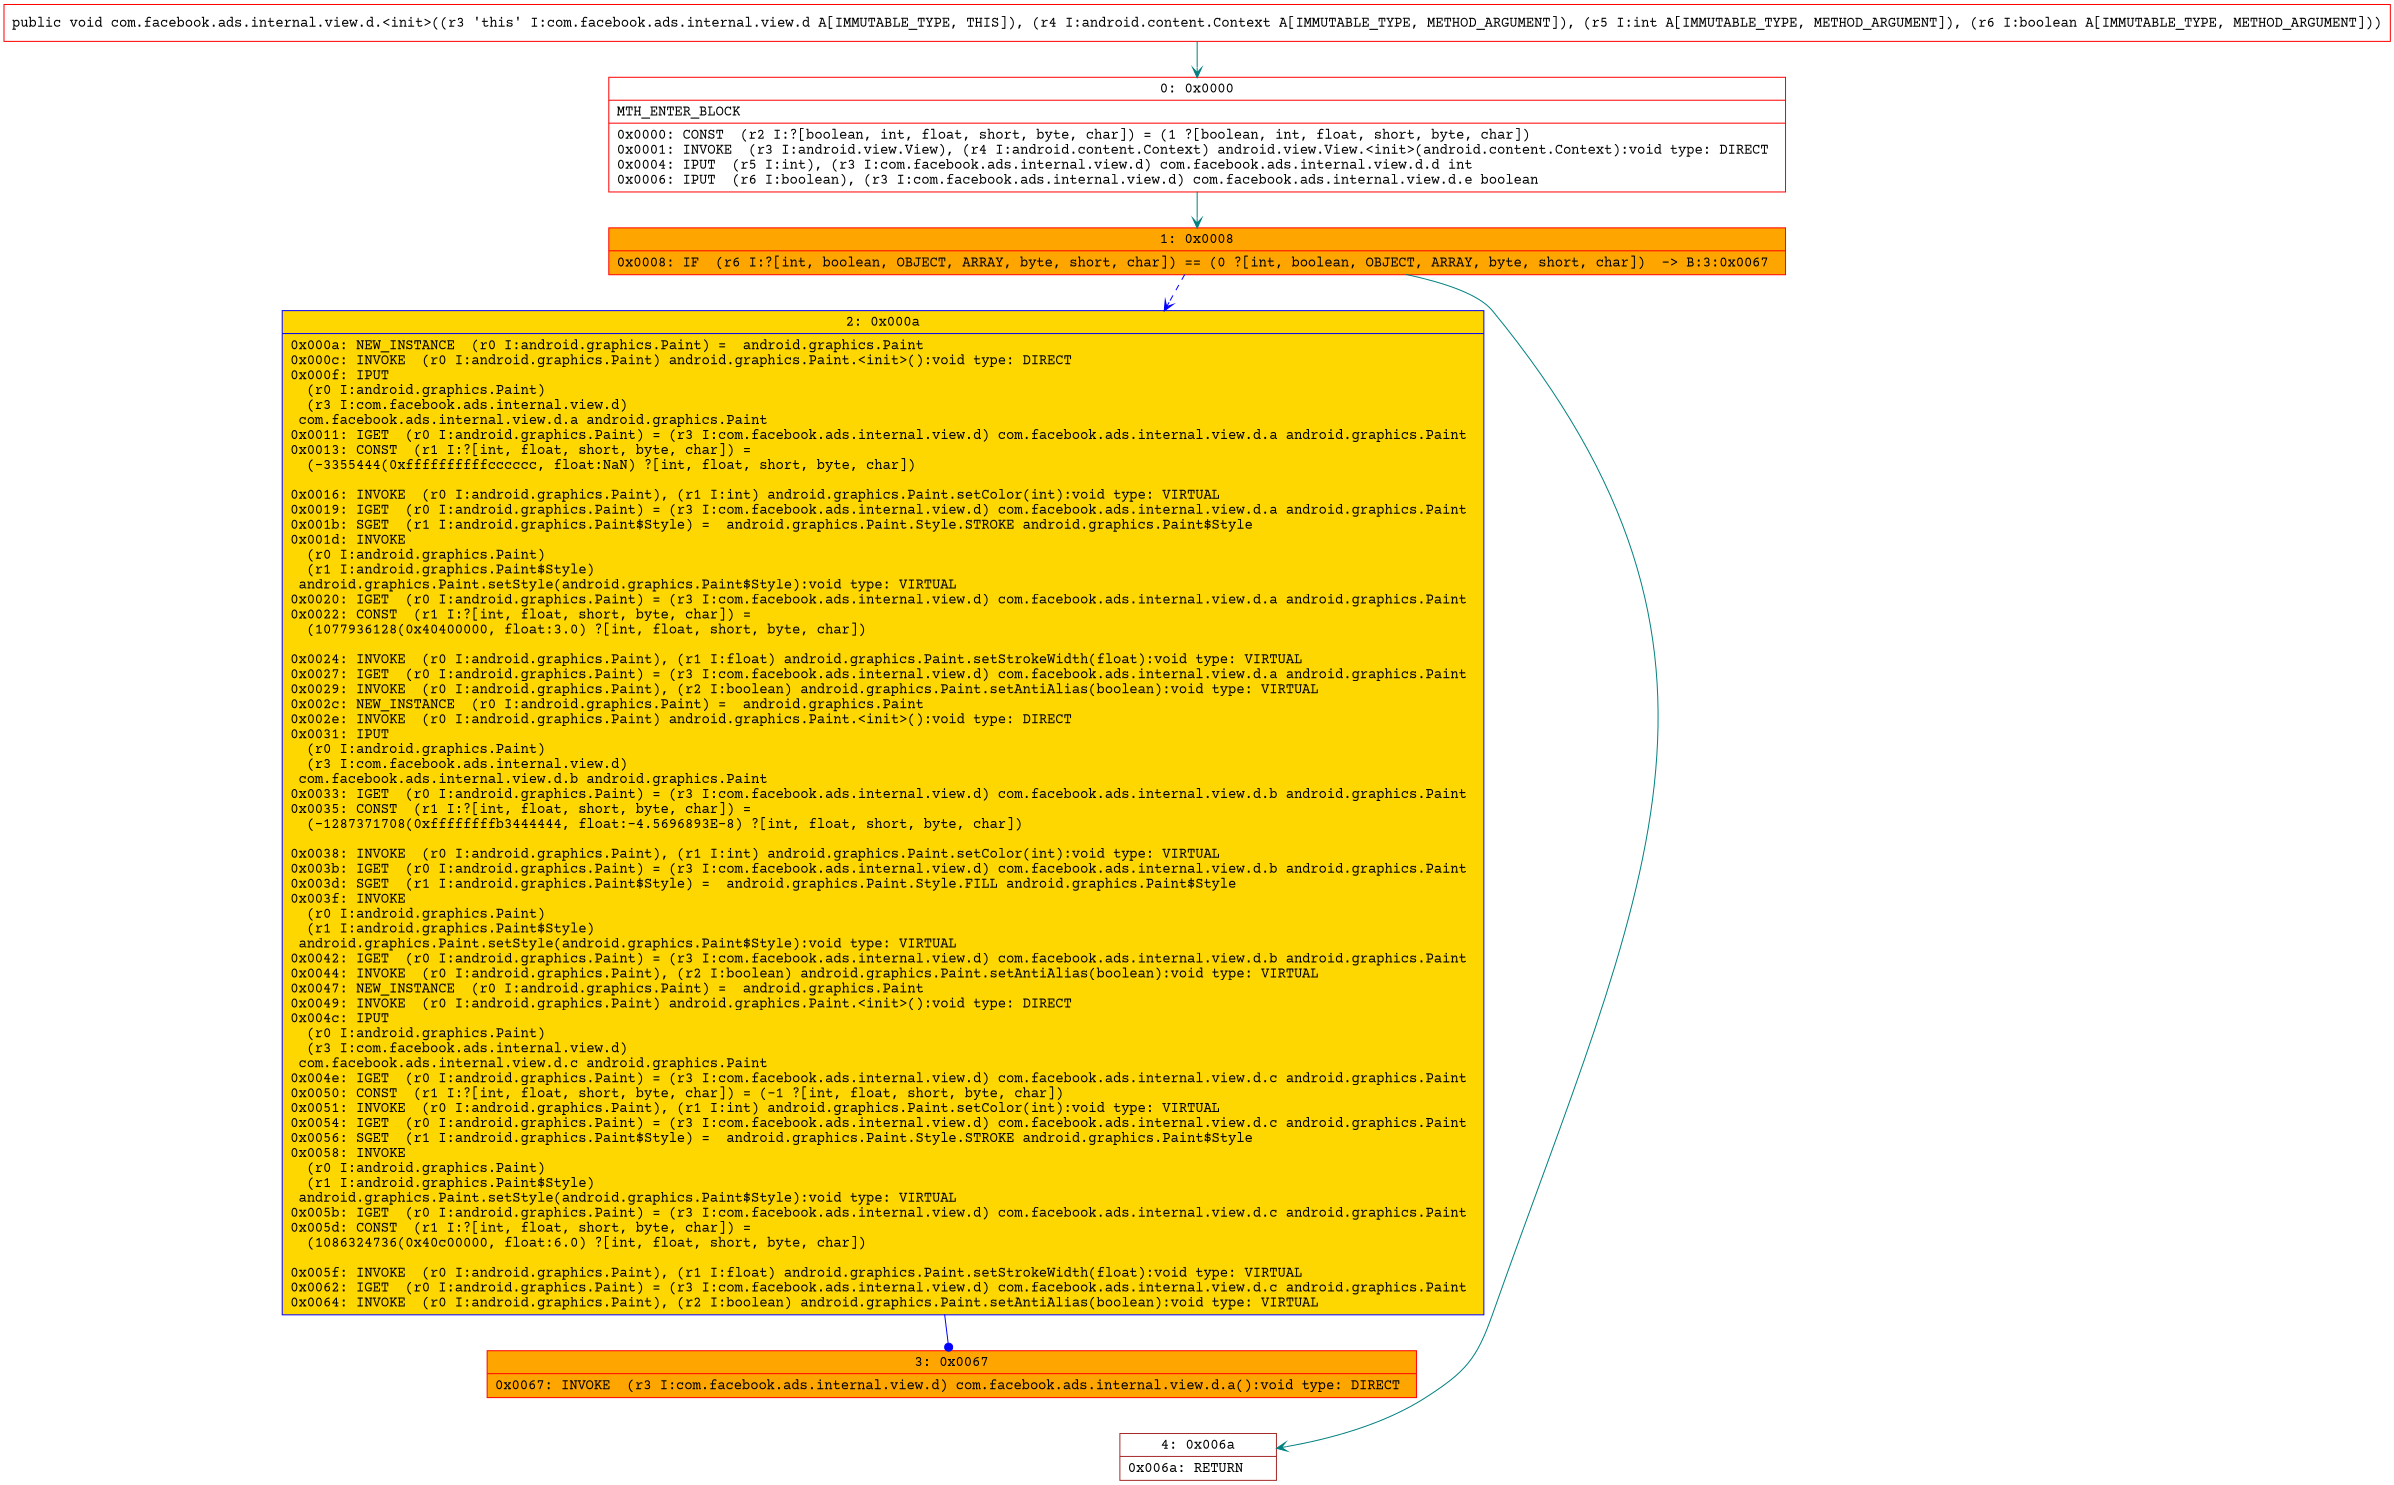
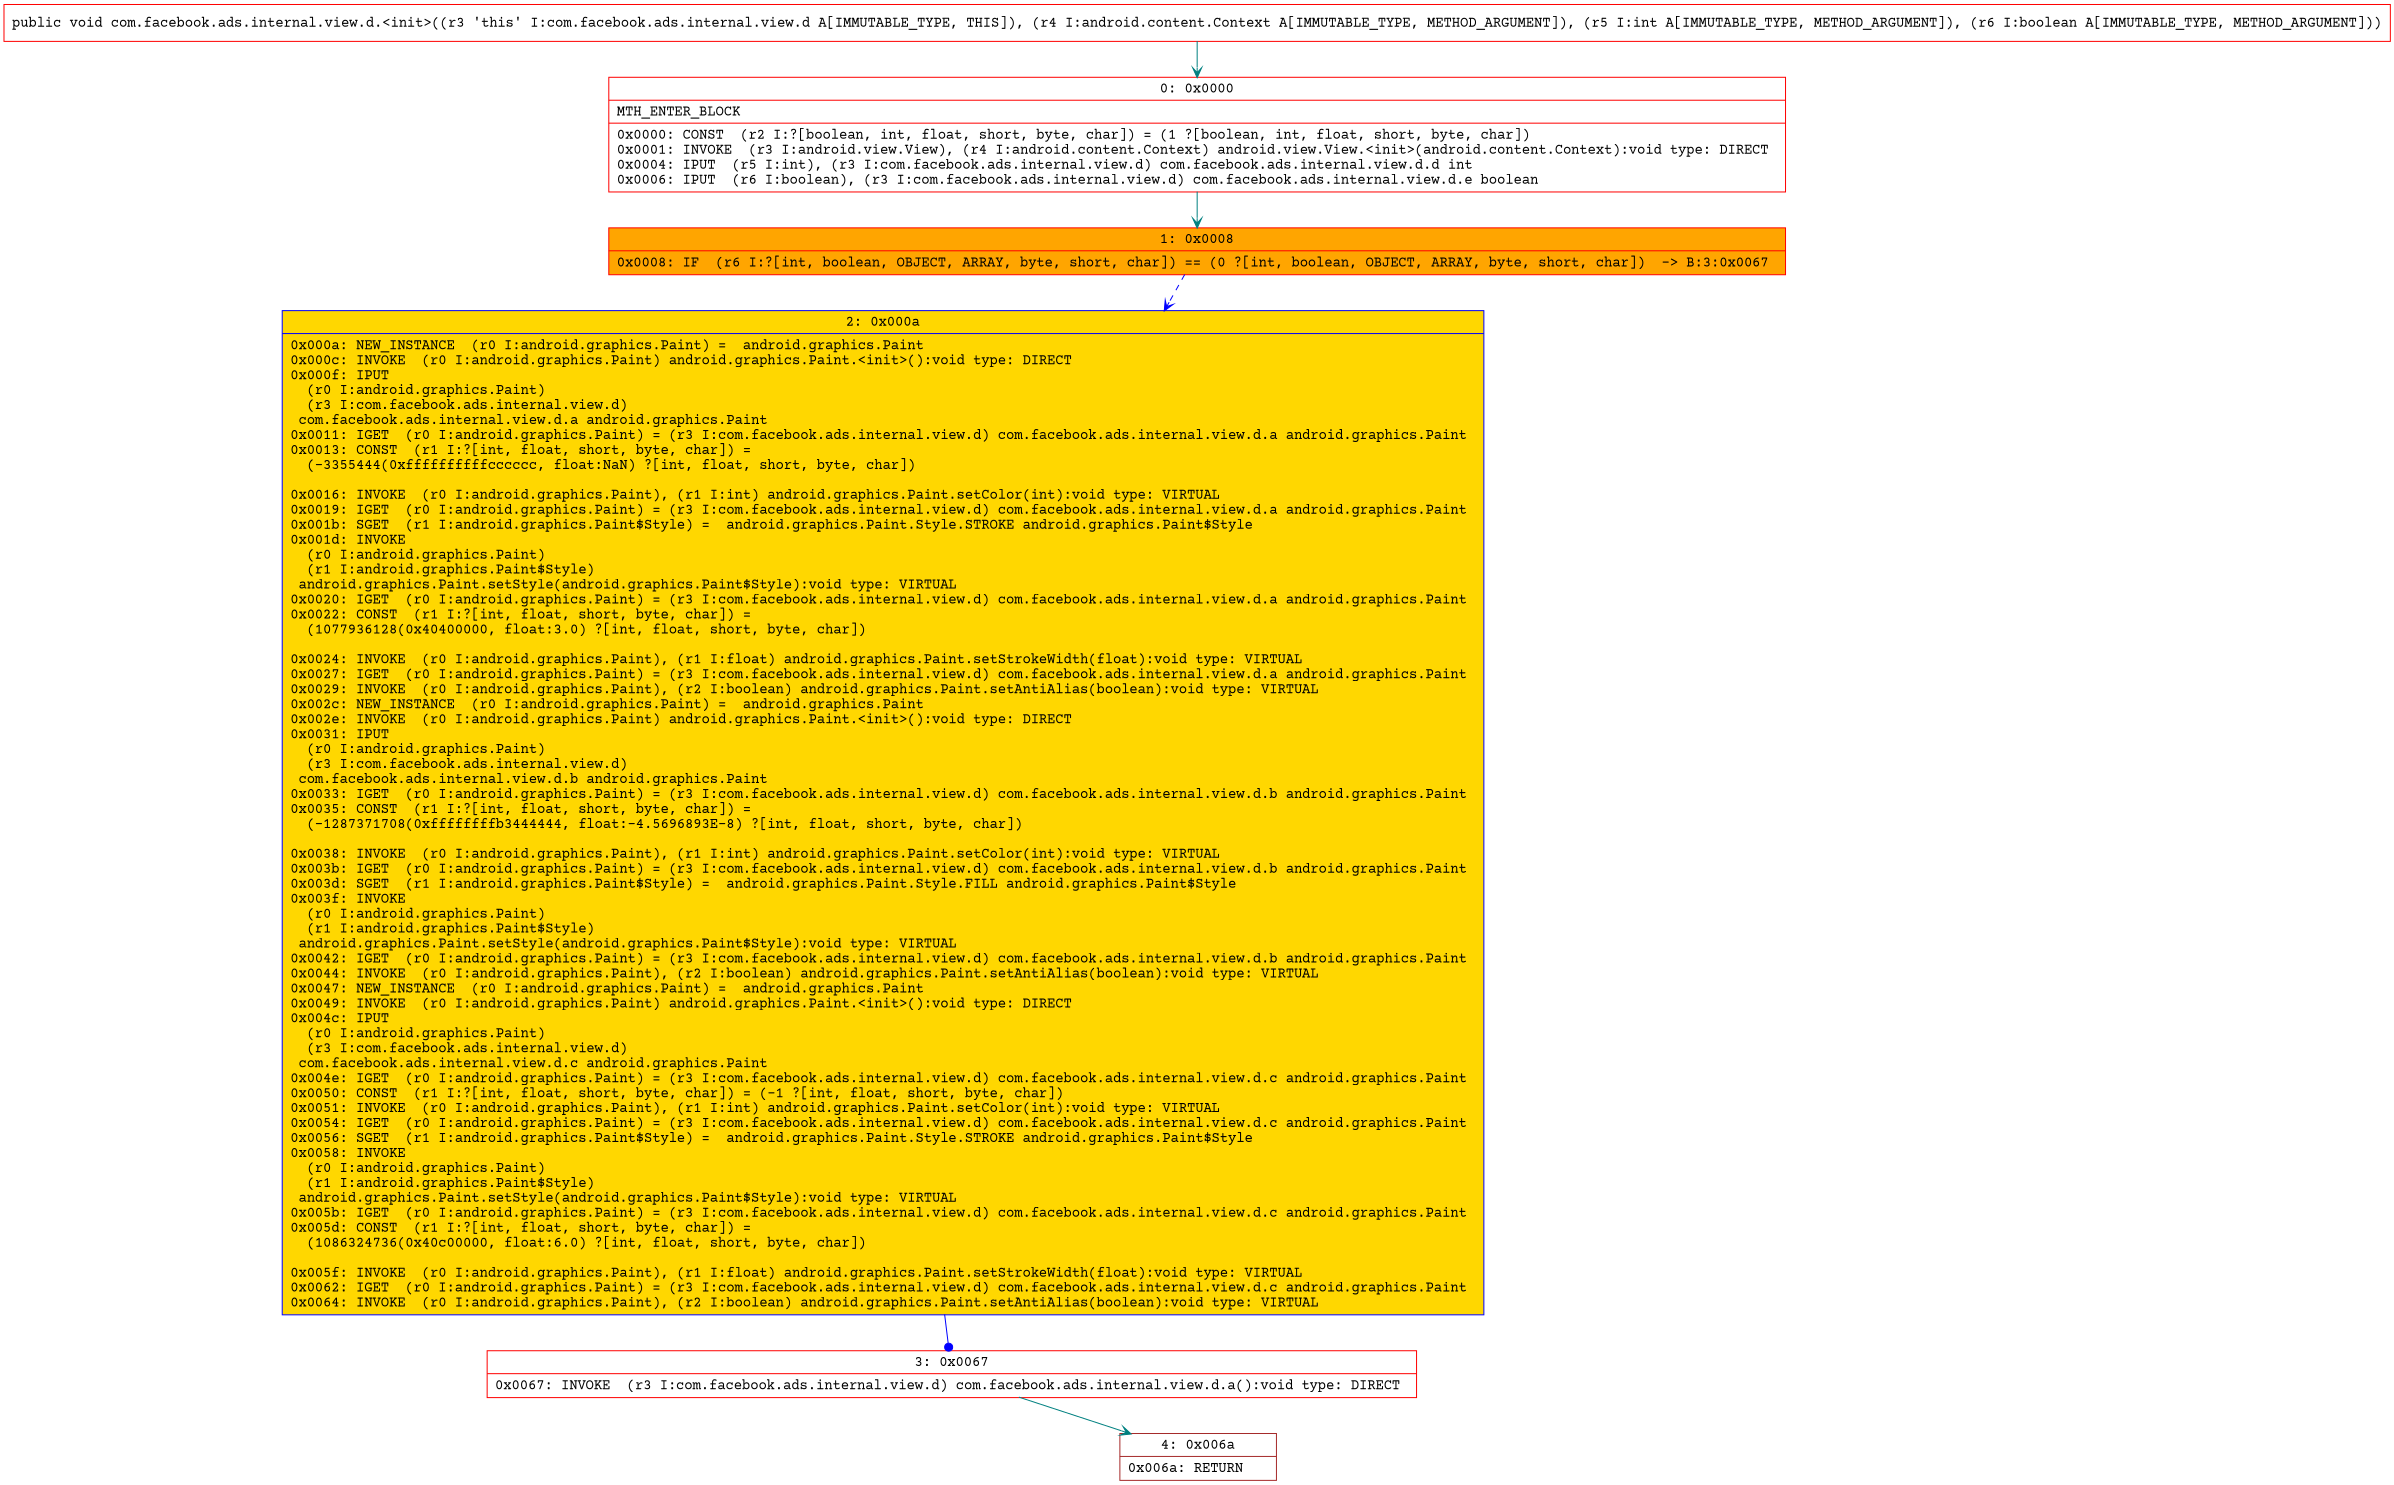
edge "1: 0x0008" -> "4: 0x006a": now "3: 0x0067" -> "4: 0x006a"
node "3: 0x0067": fillcolor orange -> white
